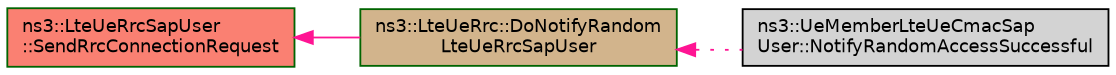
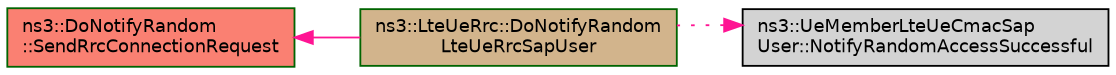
node "ns3::LteUeRrcSapUser ::SendRrcConnectionRequest": label "ns3::LteUeRrcSapUser ::SendRrcConnectionRequest" -> "ns3::DoNotifyRandom ::SendRrcConnectionRequest"
edge "ns3::UeMemberLteUeCmacSap User::NotifyRandomAccessSuccessful" -> "ns3::LteUeRrc::DoNotifyRandom LteUeRrcSapUser": reversed
